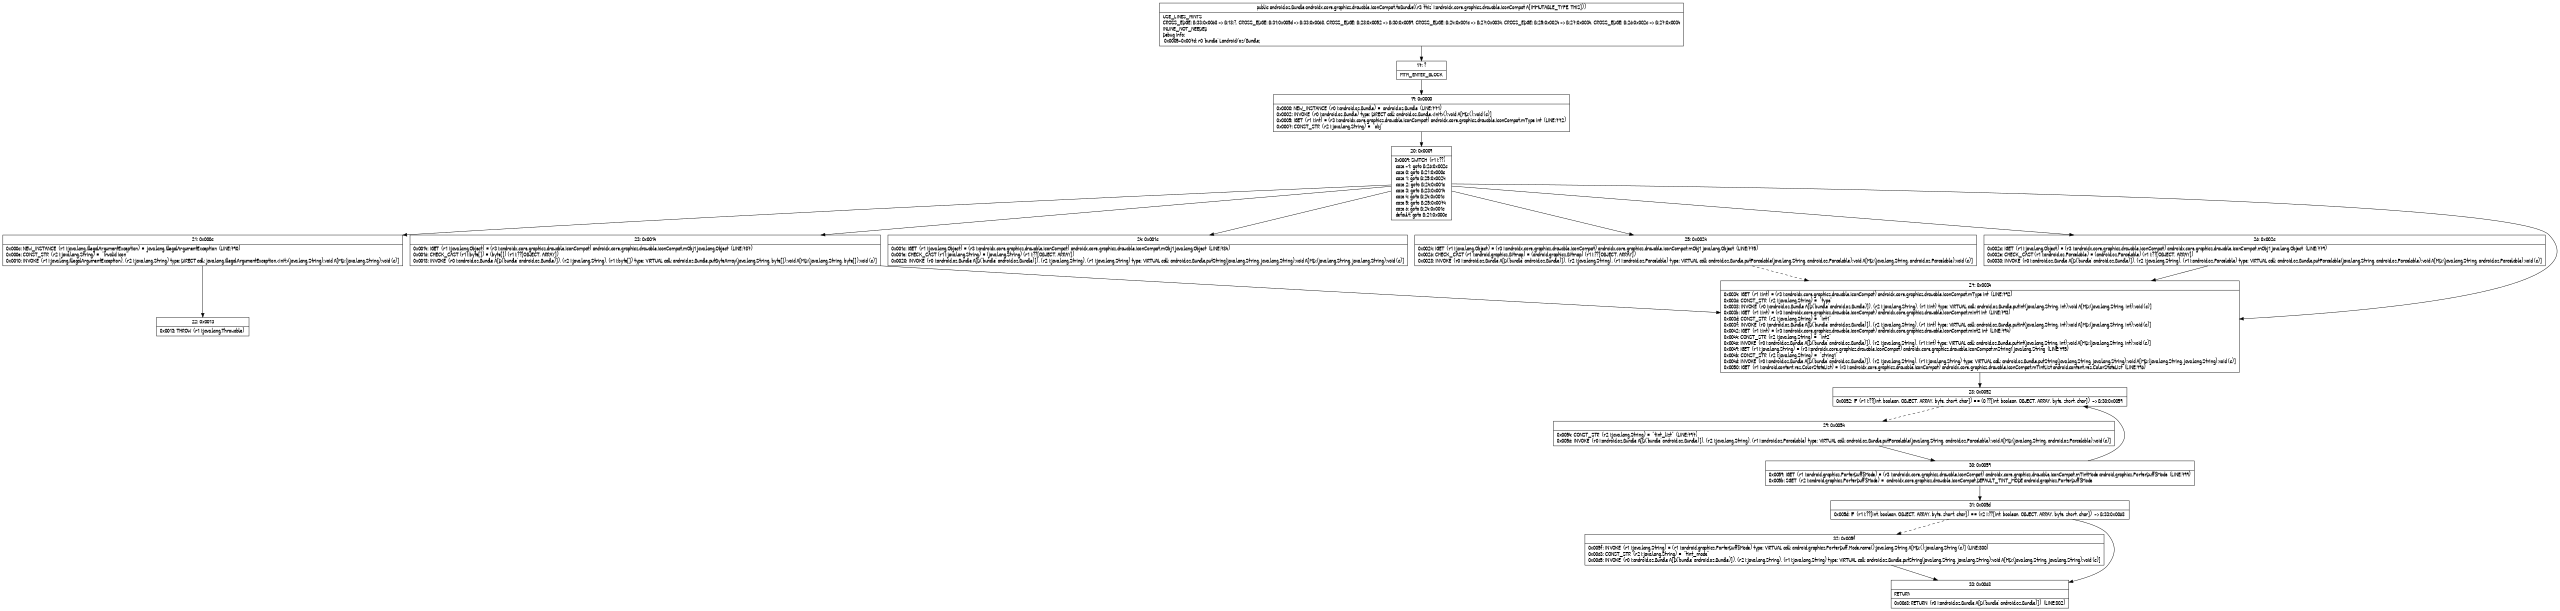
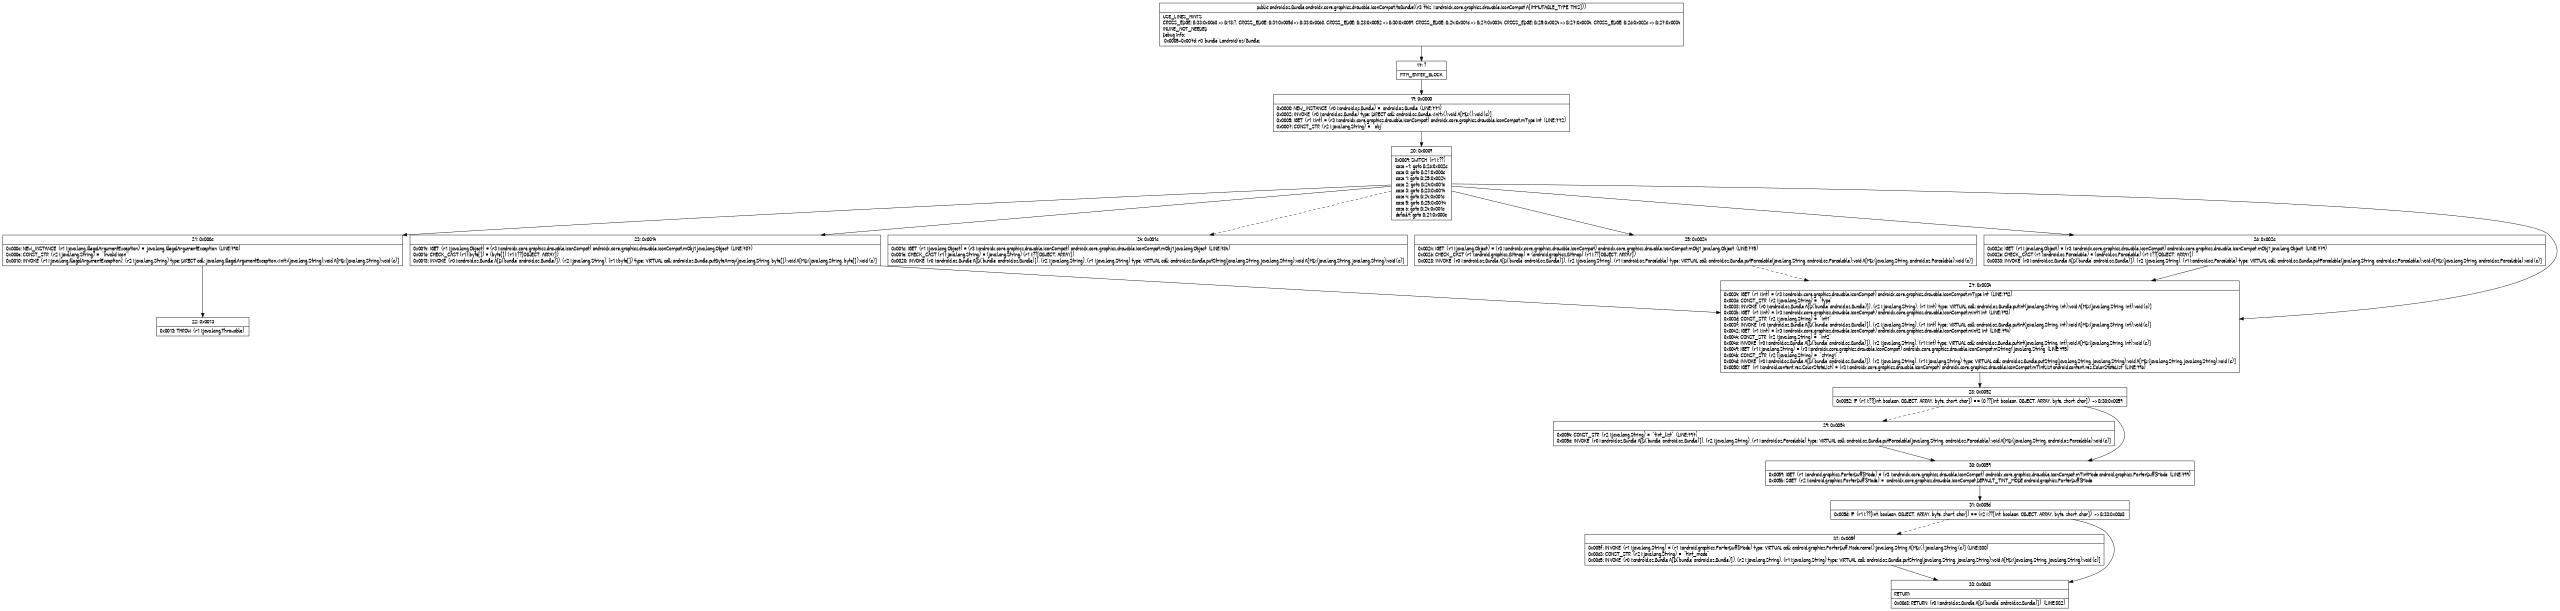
edge "20: 0x0009" -> "24: 0x001c": style solid -> dashed
edge "30: 0x0059" -> "28: 0x0052": reversed
